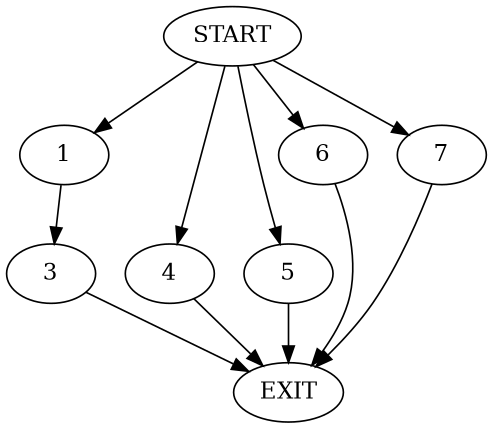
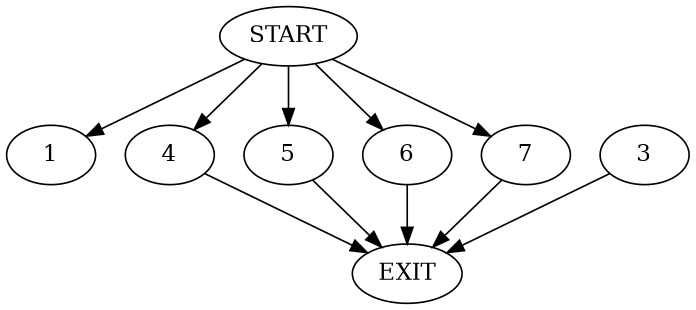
edge "1" -> "3": removed
